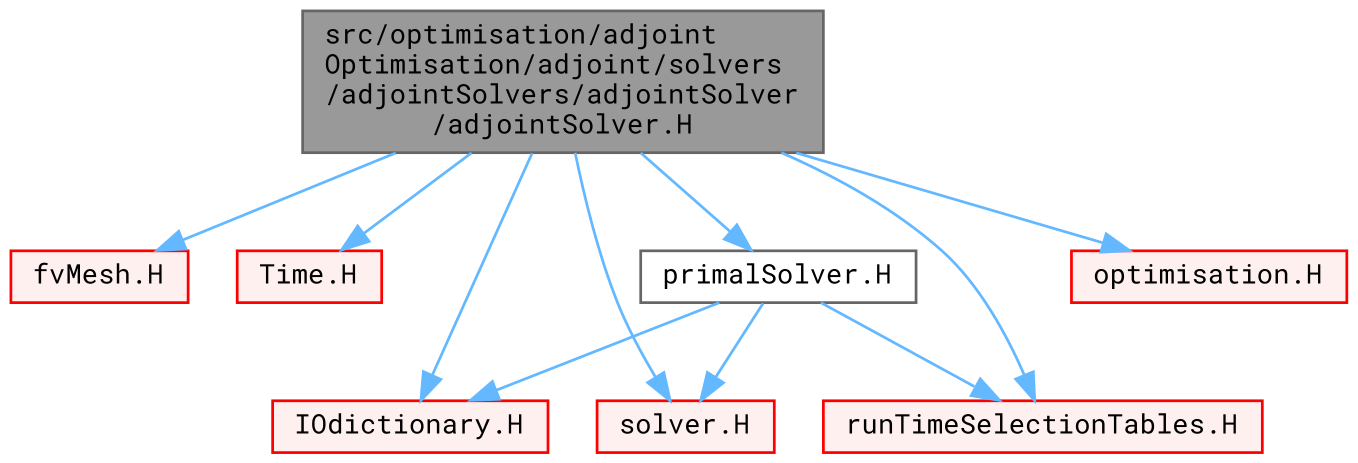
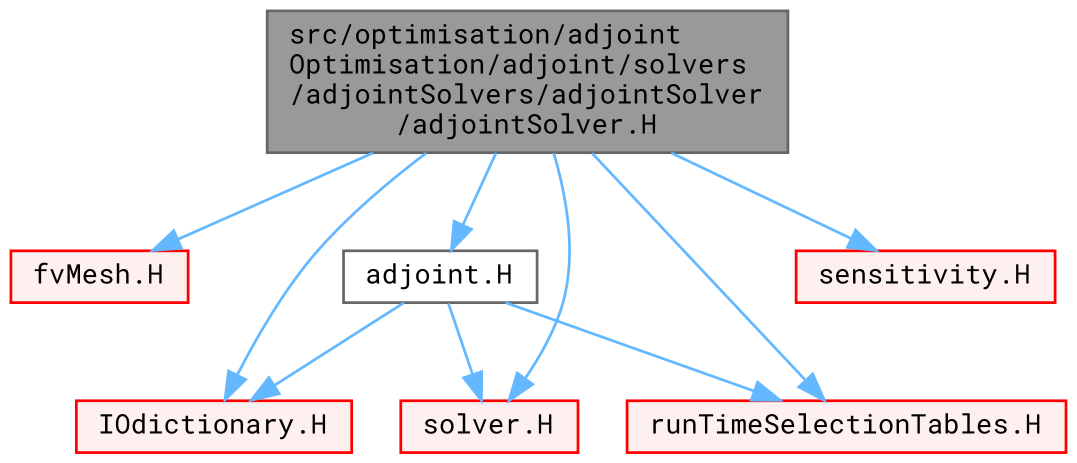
node "Time.H": removed
node "primalSolver.H": label "primalSolver.H" -> "adjoint.H"
node "optimisation.H": label "optimisation.H" -> "sensitivity.H"
